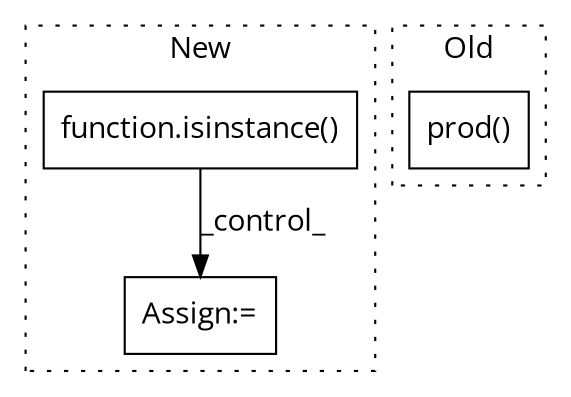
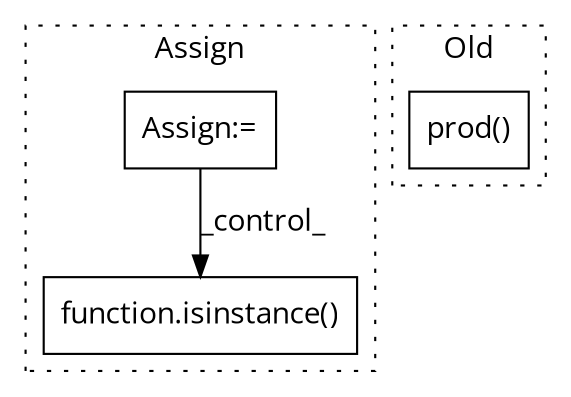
cluster "New": label "New" -> "Assign"
edge "function.isinstance()" -> "Assign:=": reversed
